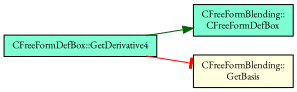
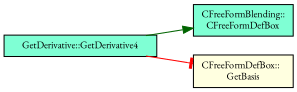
node "CFreeFormDefBox::GetDerivative4": label "CFreeFormDefBox::GetDerivative4" -> "GetDerivative::GetDerivative4"
node "CFreeFormBlending:: GetBasis": label "CFreeFormBlending:: GetBasis" -> "CFreeFormDefBox:: GetBasis"
